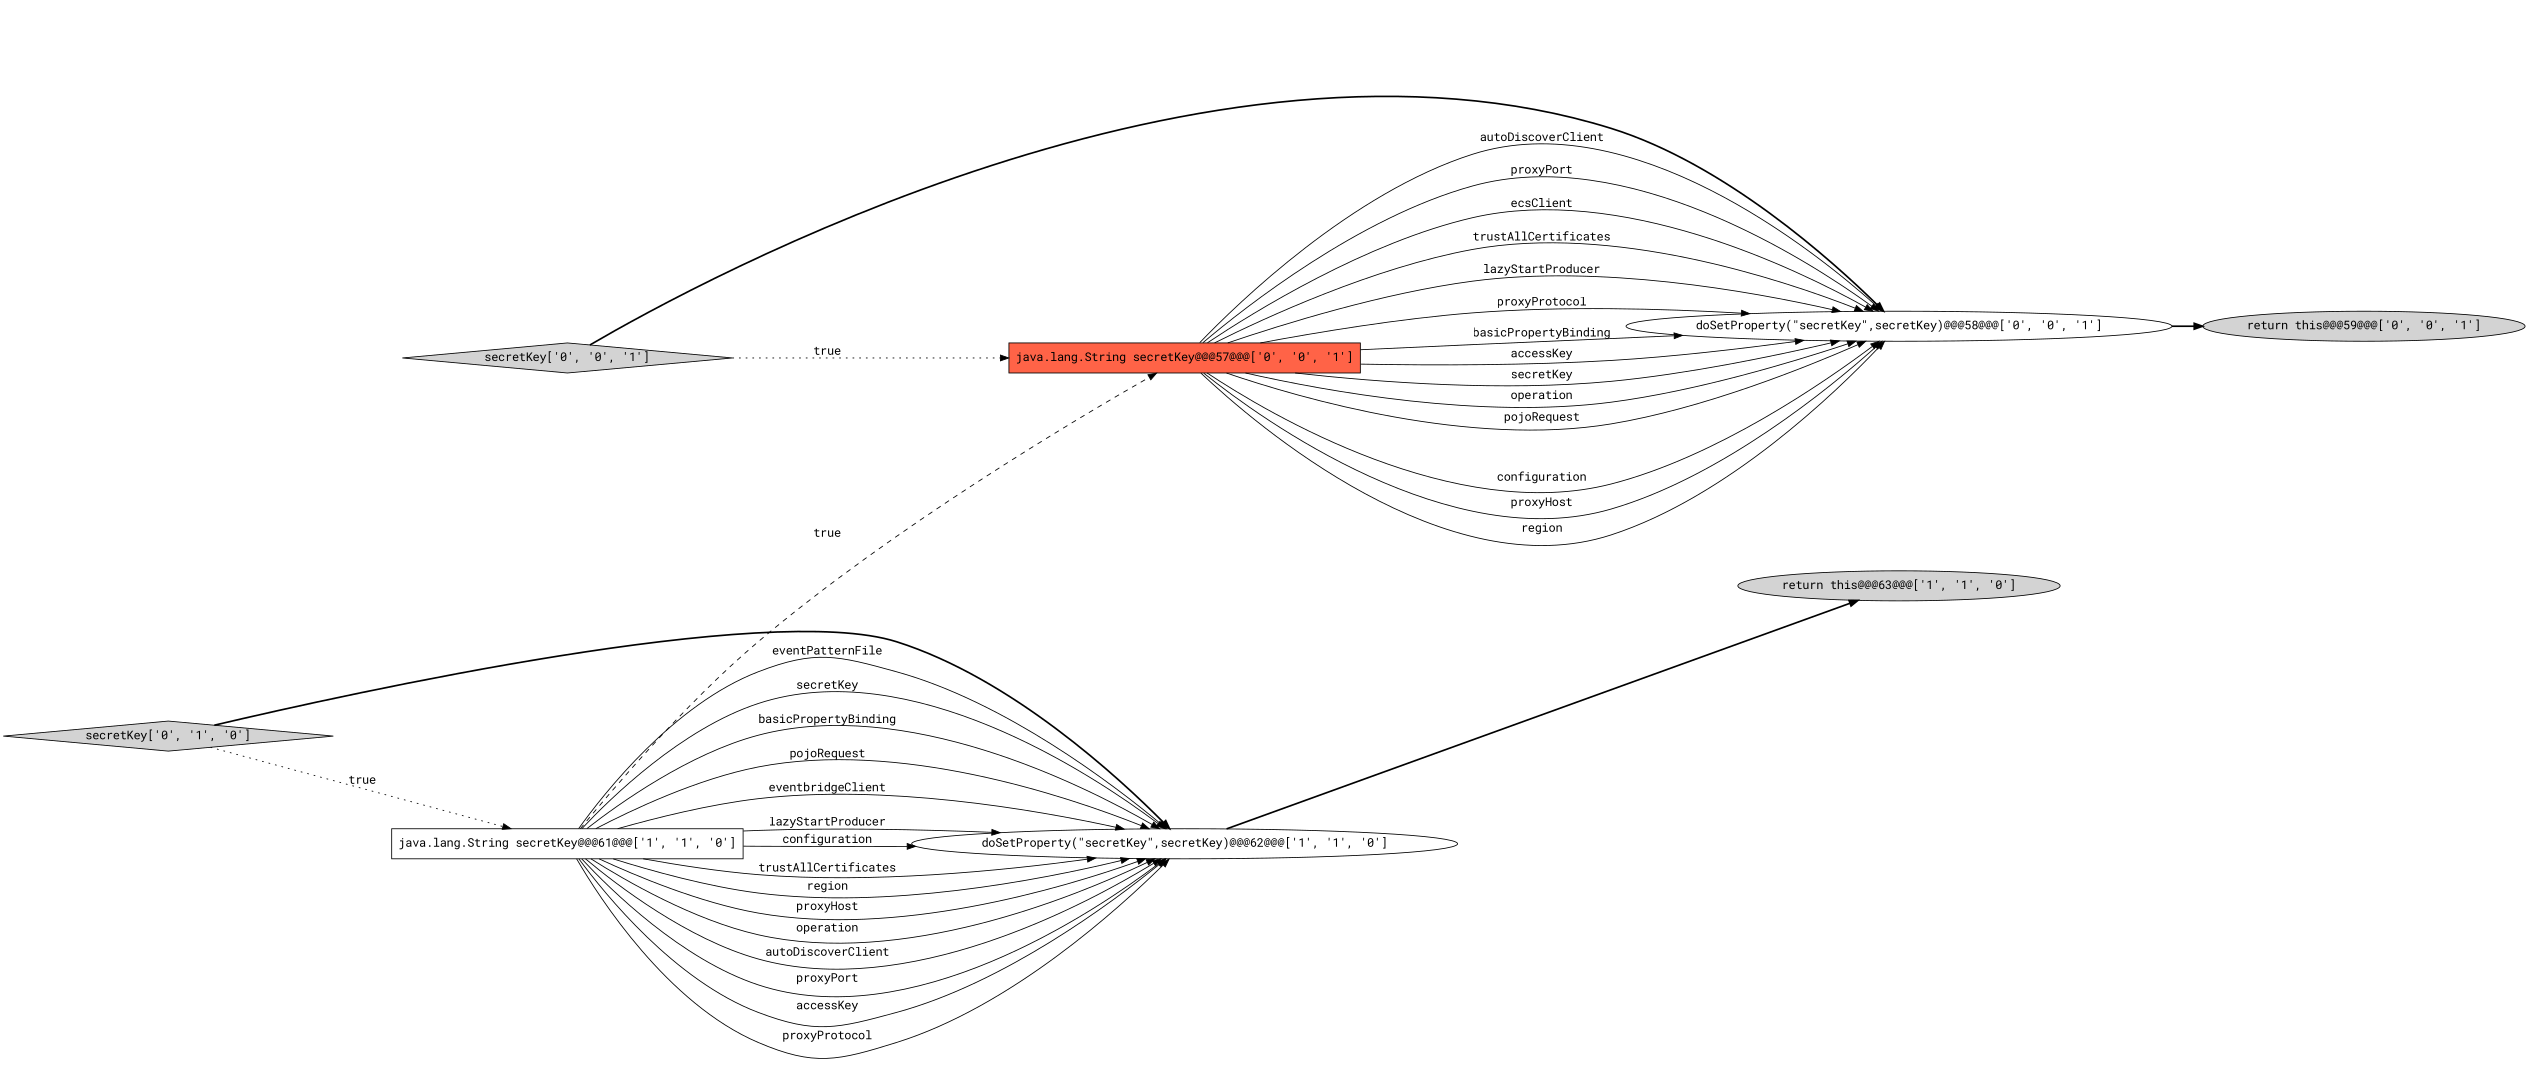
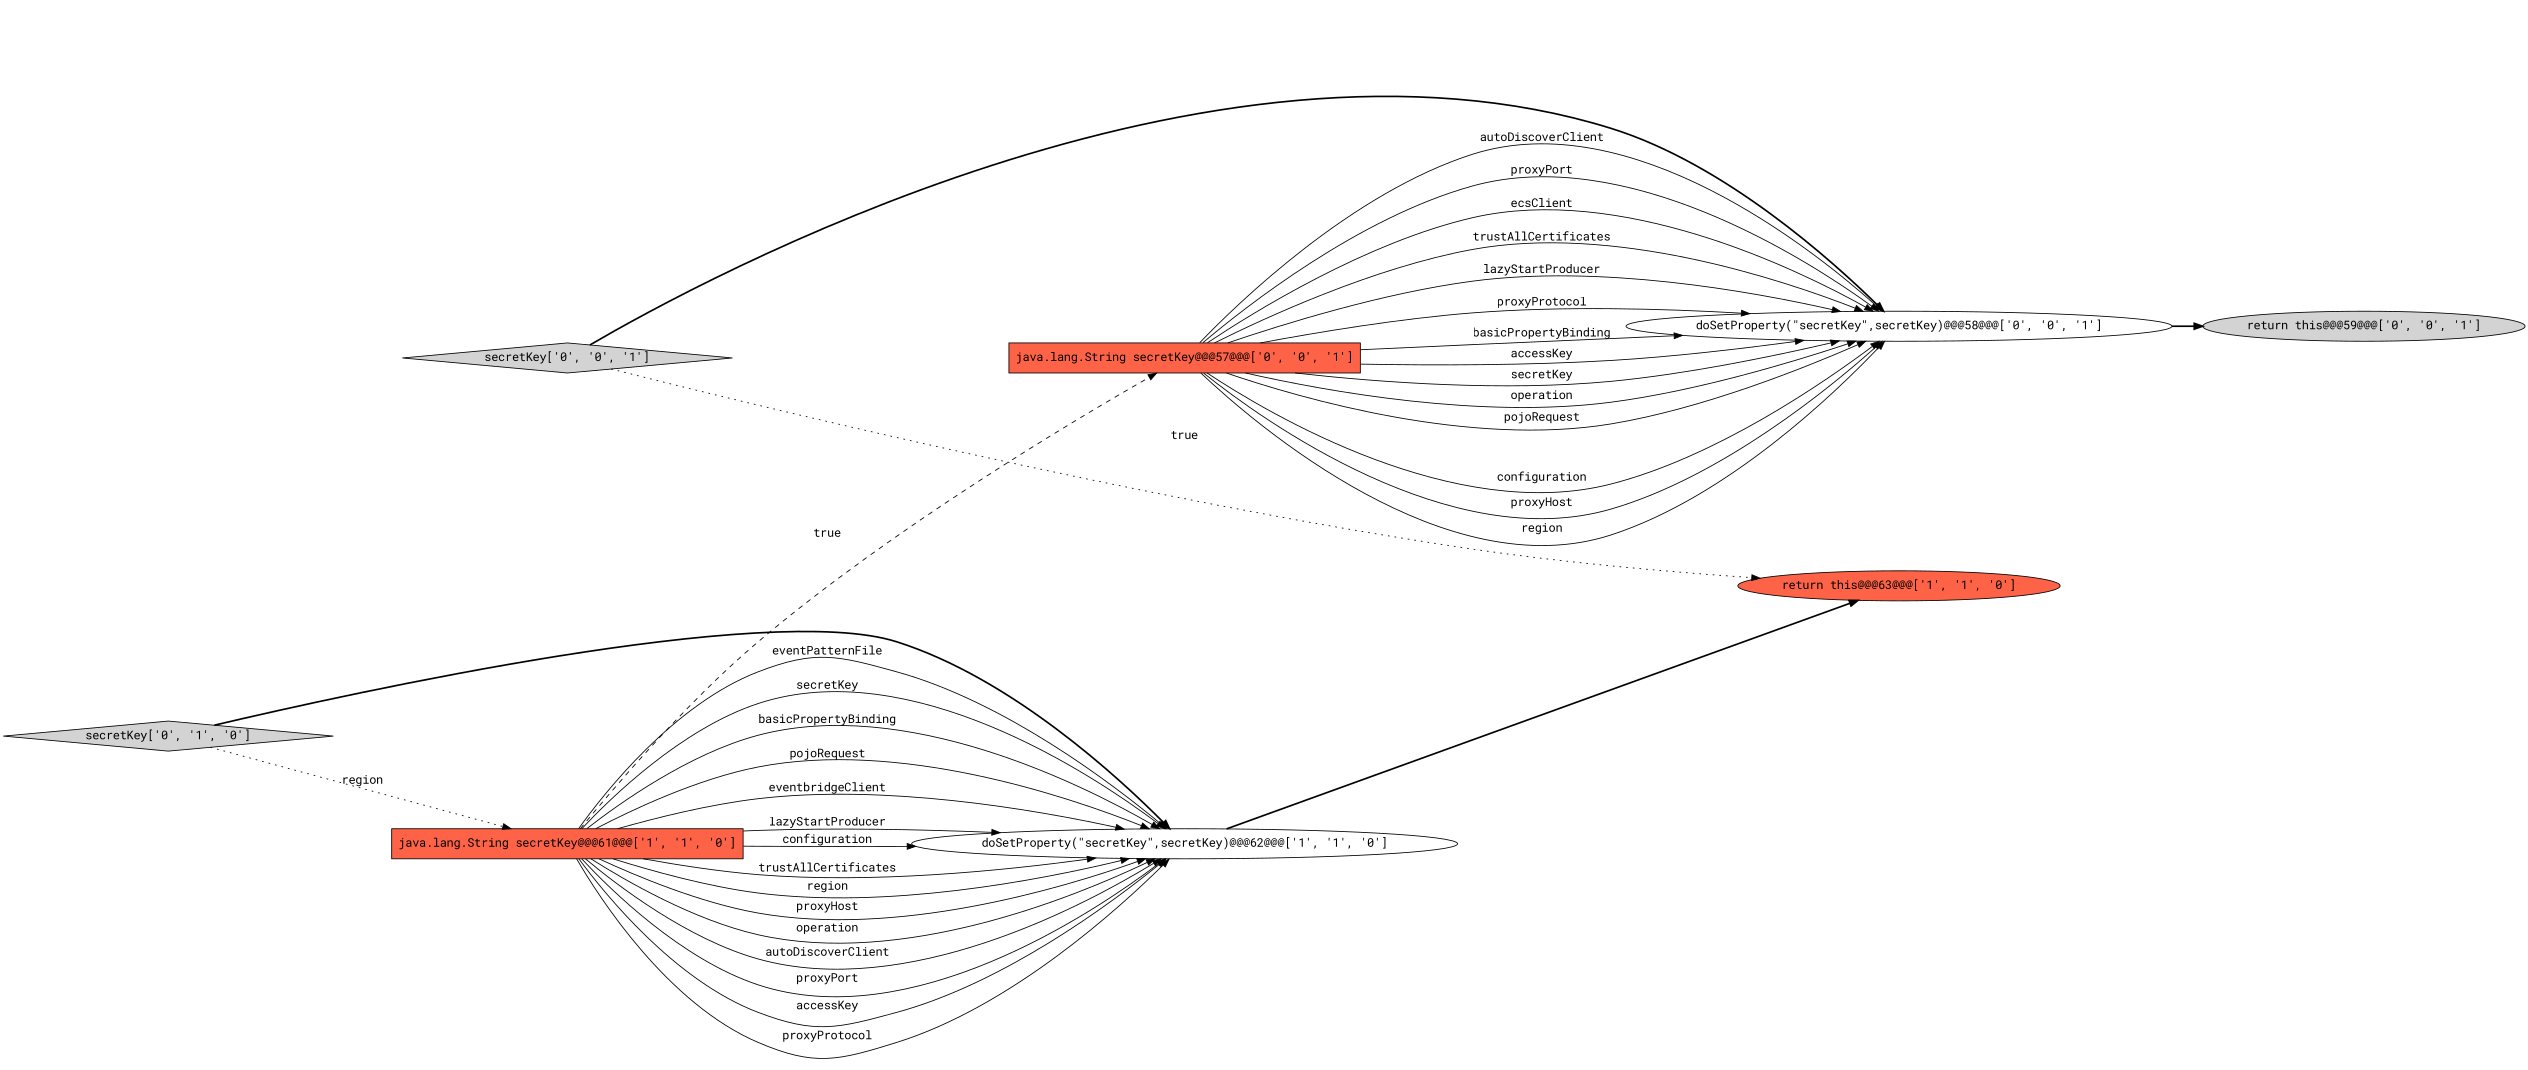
edge "secretKey['0', '0', '1']" -> "java.lang.String secretKey@@@57@@@['0', '0', '1']": now "secretKey['0', '0', '1']" -> "return this@@@63@@@['1', '1', '0']"
node "return this@@@63@@@['1', '1', '0']": fillcolor lightgray -> tomato
edge "secretKey['0', '1', '0']" -> "java.lang.String secretKey@@@61@@@['1', '1', '0']": label "true" -> "region"
node "java.lang.String secretKey@@@61@@@['1', '1', '0']": fillcolor white -> tomato
